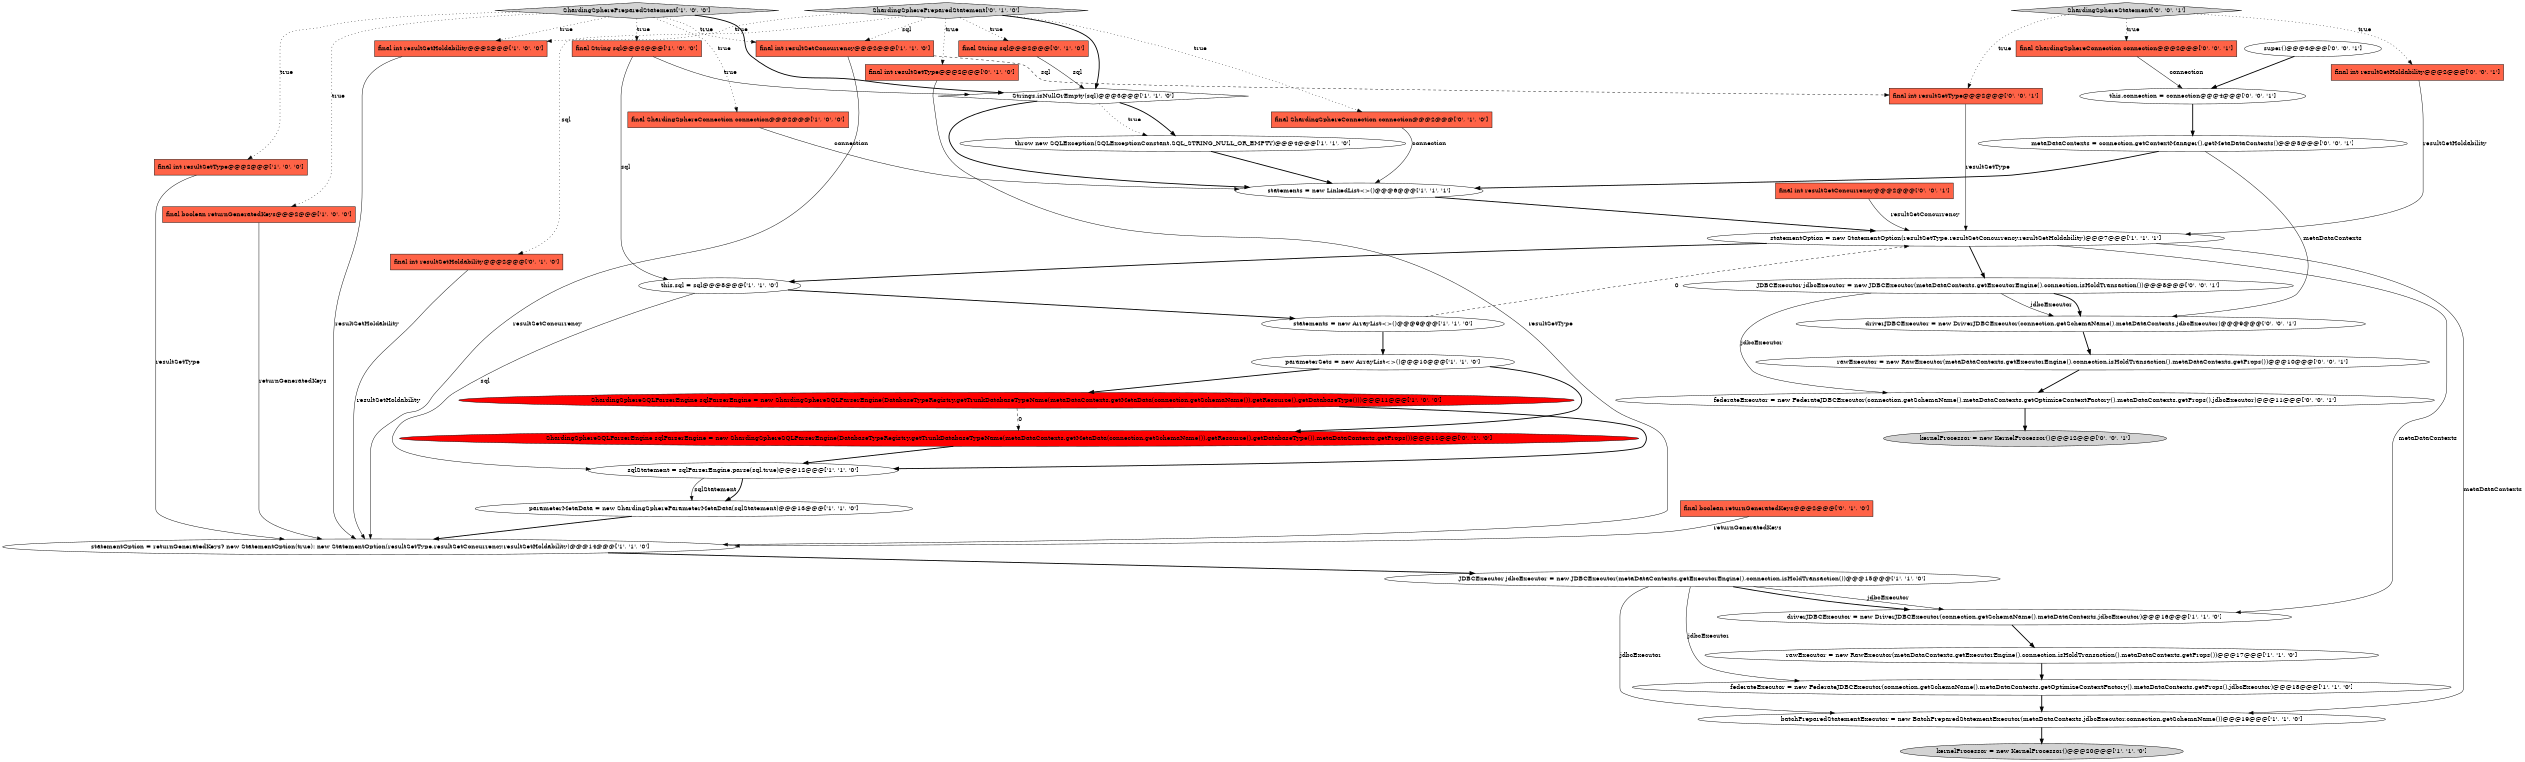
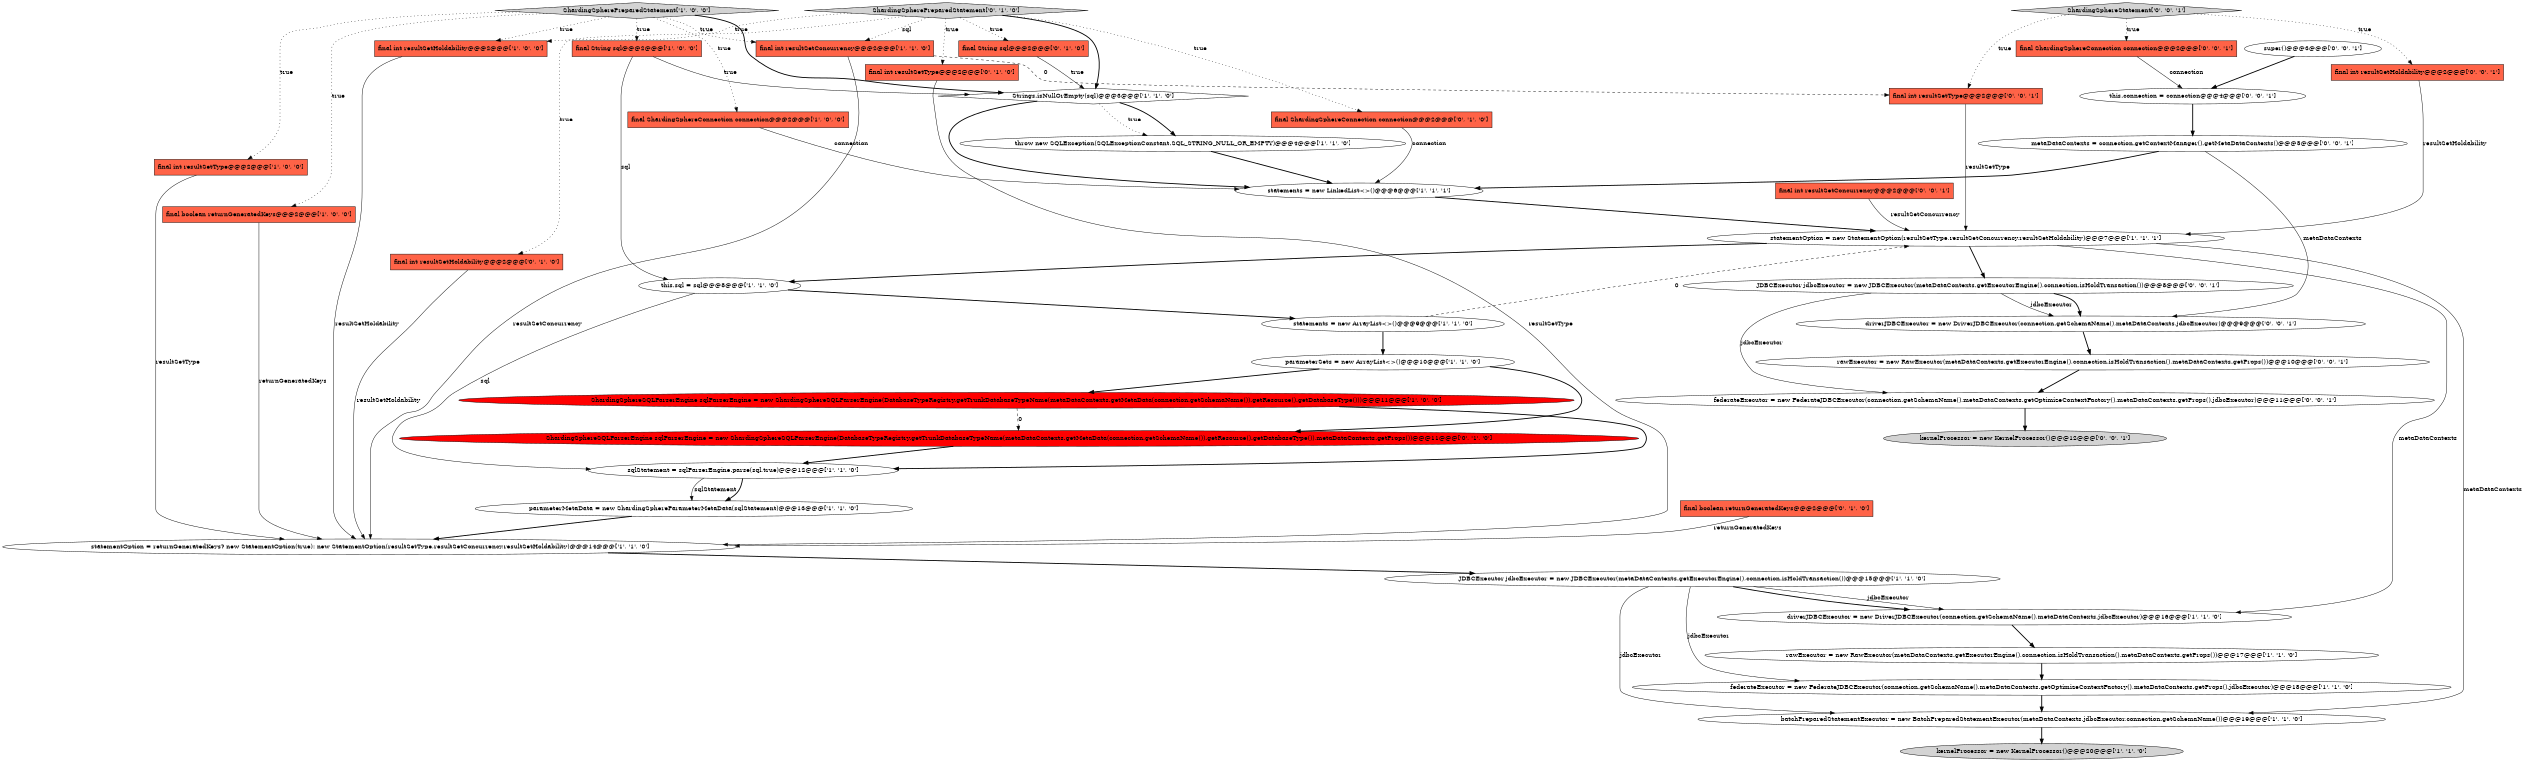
edge "final int resultSetConcurrency@@@2@@@['1', '1', '0']" -> "final int resultSetType@@@2@@@['0', '0', '1']": label "sql" -> "0"
edge "final String sql@@@2@@@['0', '1', '0']" -> "Strings.isNullOrEmpty(sql)@@@3@@@['1', '1', '0']": label "sql" -> "true"
edge "ShardingSpherePreparedStatement['0', '1', '0']" -> "final int resultSetHoldability@@@2@@@['0', '1', '0']": label "sql" -> "true"
